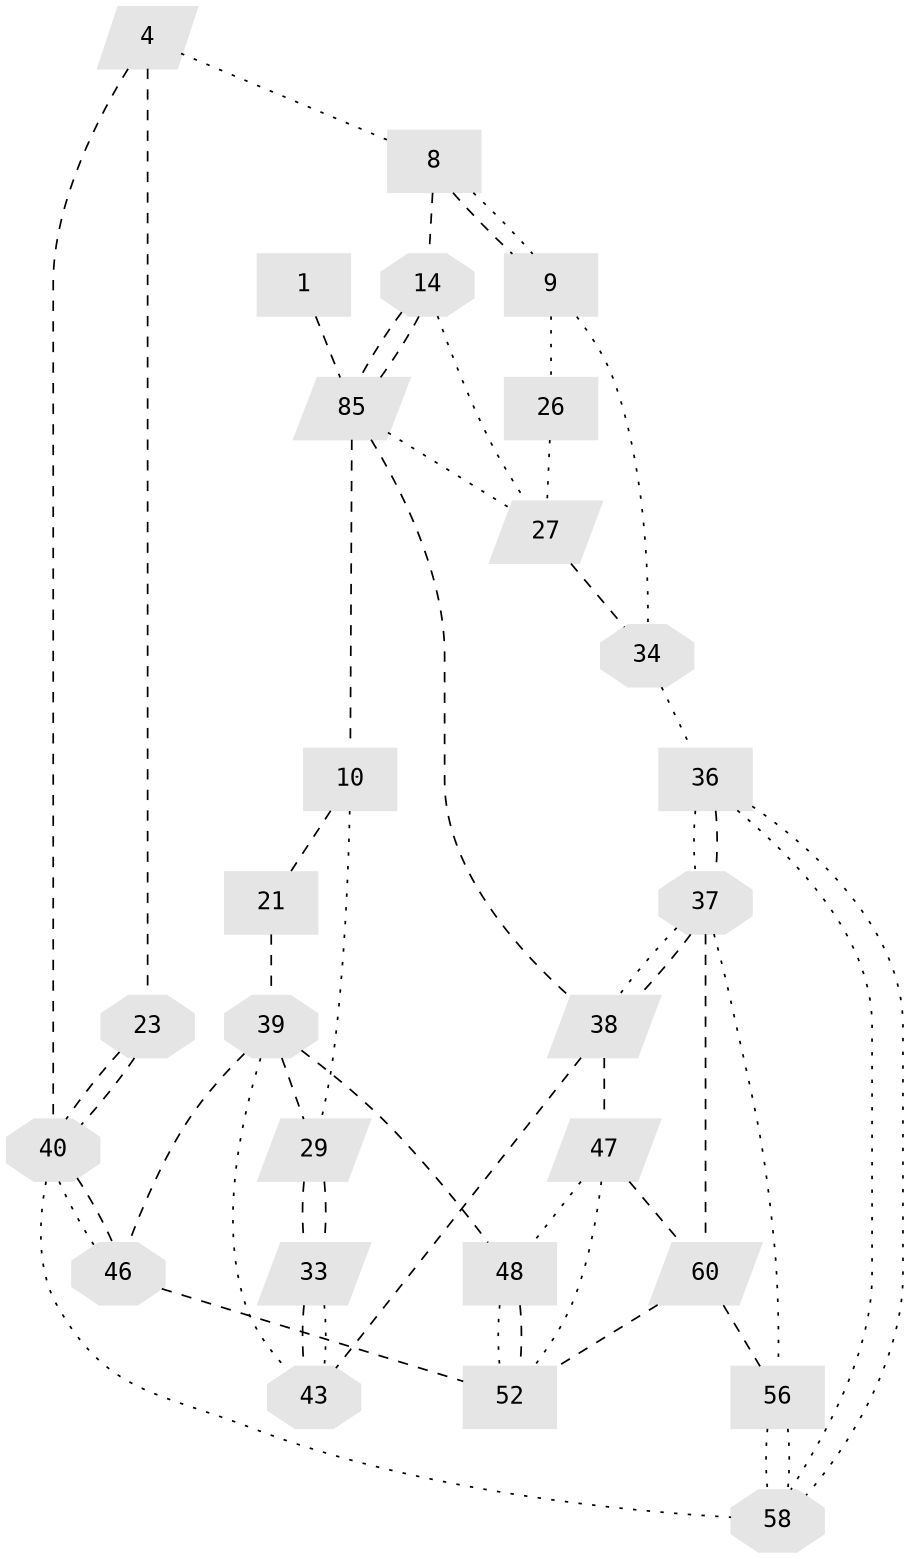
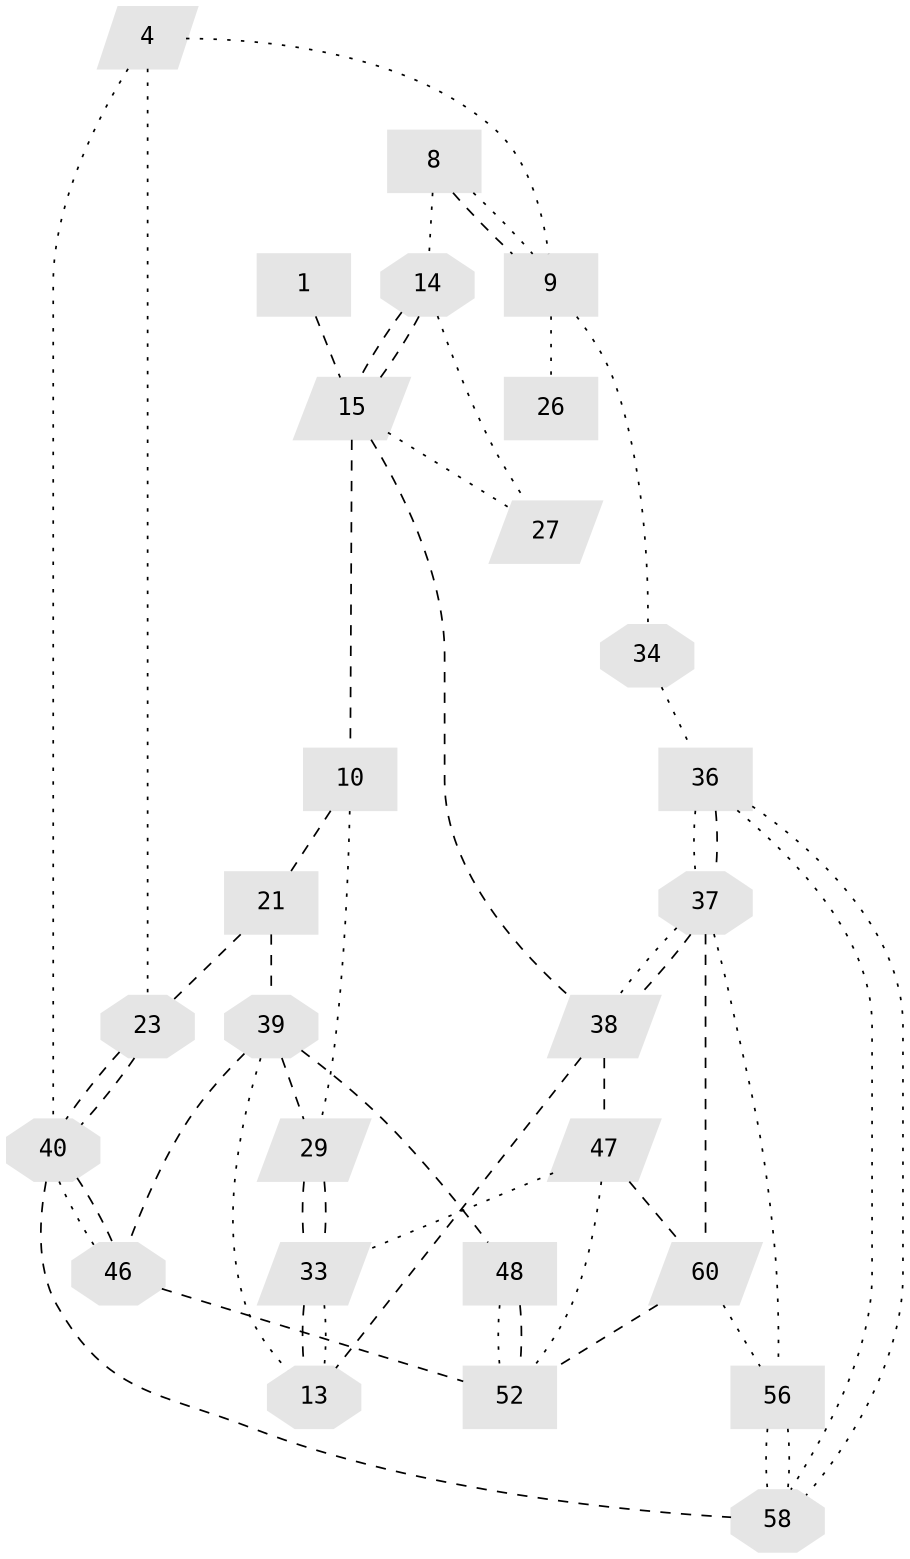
edge "4" -- "8": now "4" -- "9"
edge "8" -- "14": style dashed -> dotted
node "85": label "85" -> "15"
edge "26" -- "27": removed
edge "4" -- "23": style dashed -> dotted
edge "4" -- "40": style dashed -> dotted
edge "27" -- "34": removed
edge "21" -- "23": added
edge "47" -- "48": now "47" -- "33"
edge "60" -- "56": style dashed -> dotted
node "43": label "43" -> "13"
edge "40" -- "58": style dotted -> dashed
